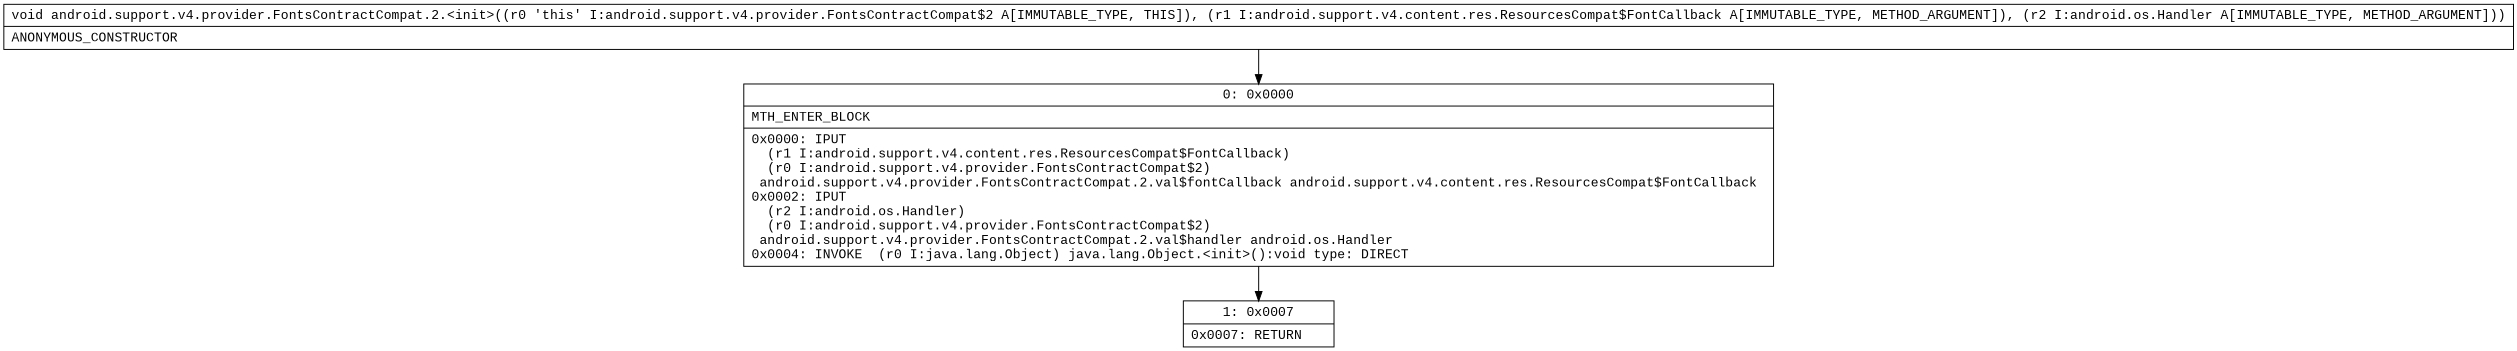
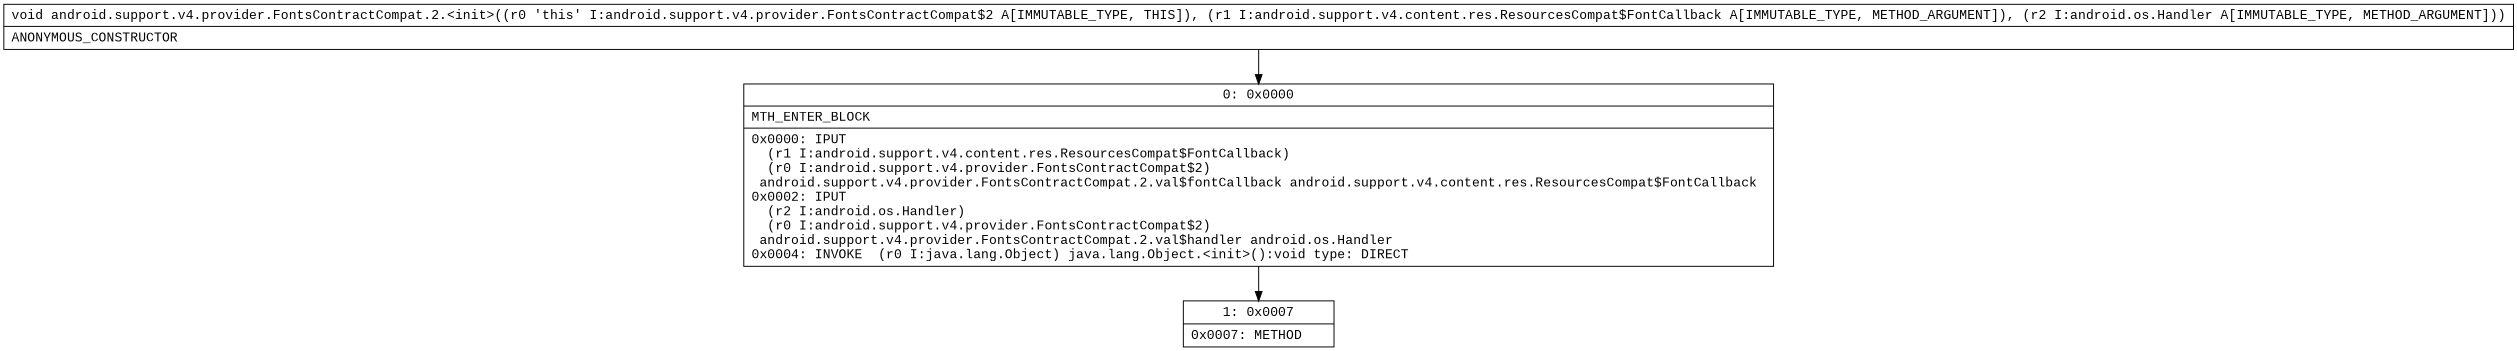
node "1: 0x0007": text "0x0007: RETURN" -> "0x0007: METHOD"
